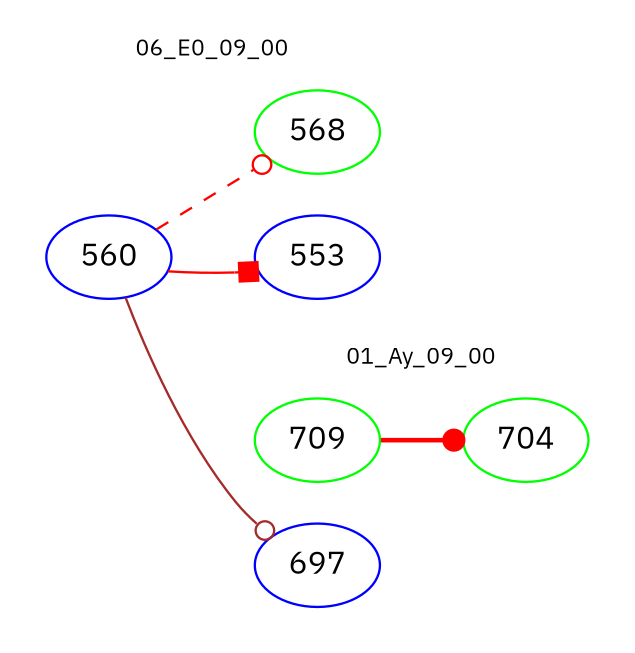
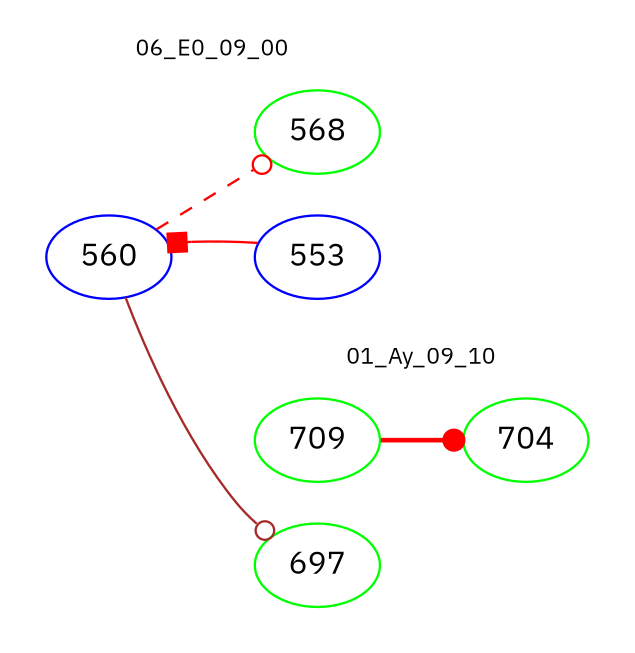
edge "560" -> "553": reversed
cluster "01_Ay_09_00": label "01_Ay_09_00" -> "01_Ay_09_10"
node "697": color blue -> green
